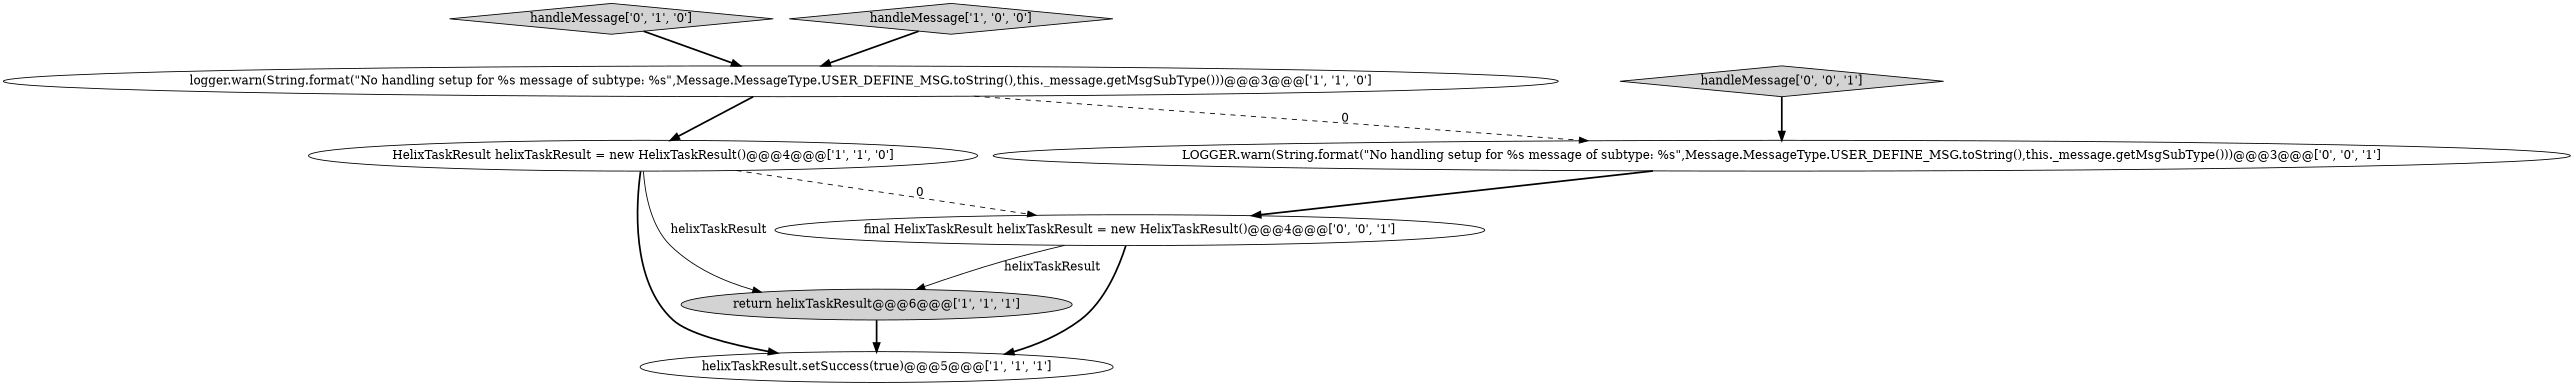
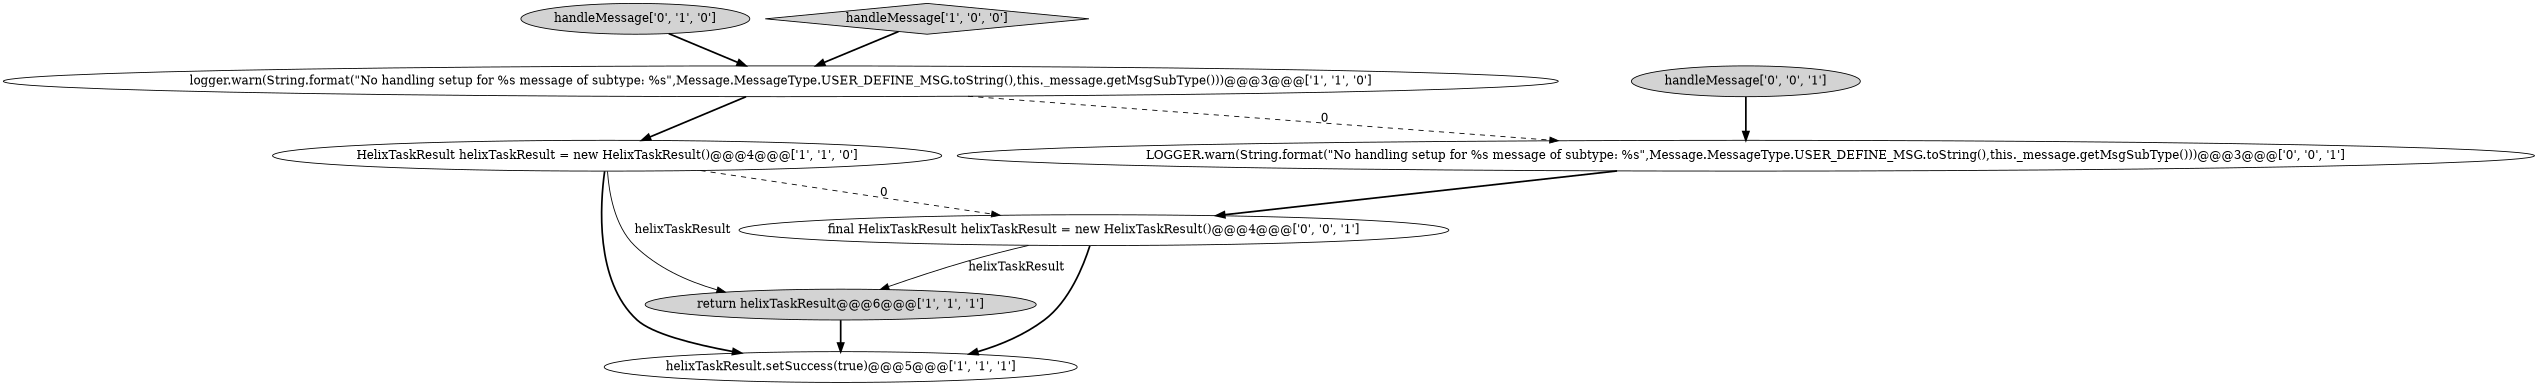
node "handleMessage['0', '1', '0']": shape diamond -> ellipse
node "handleMessage['0', '0', '1']": shape diamond -> ellipse
